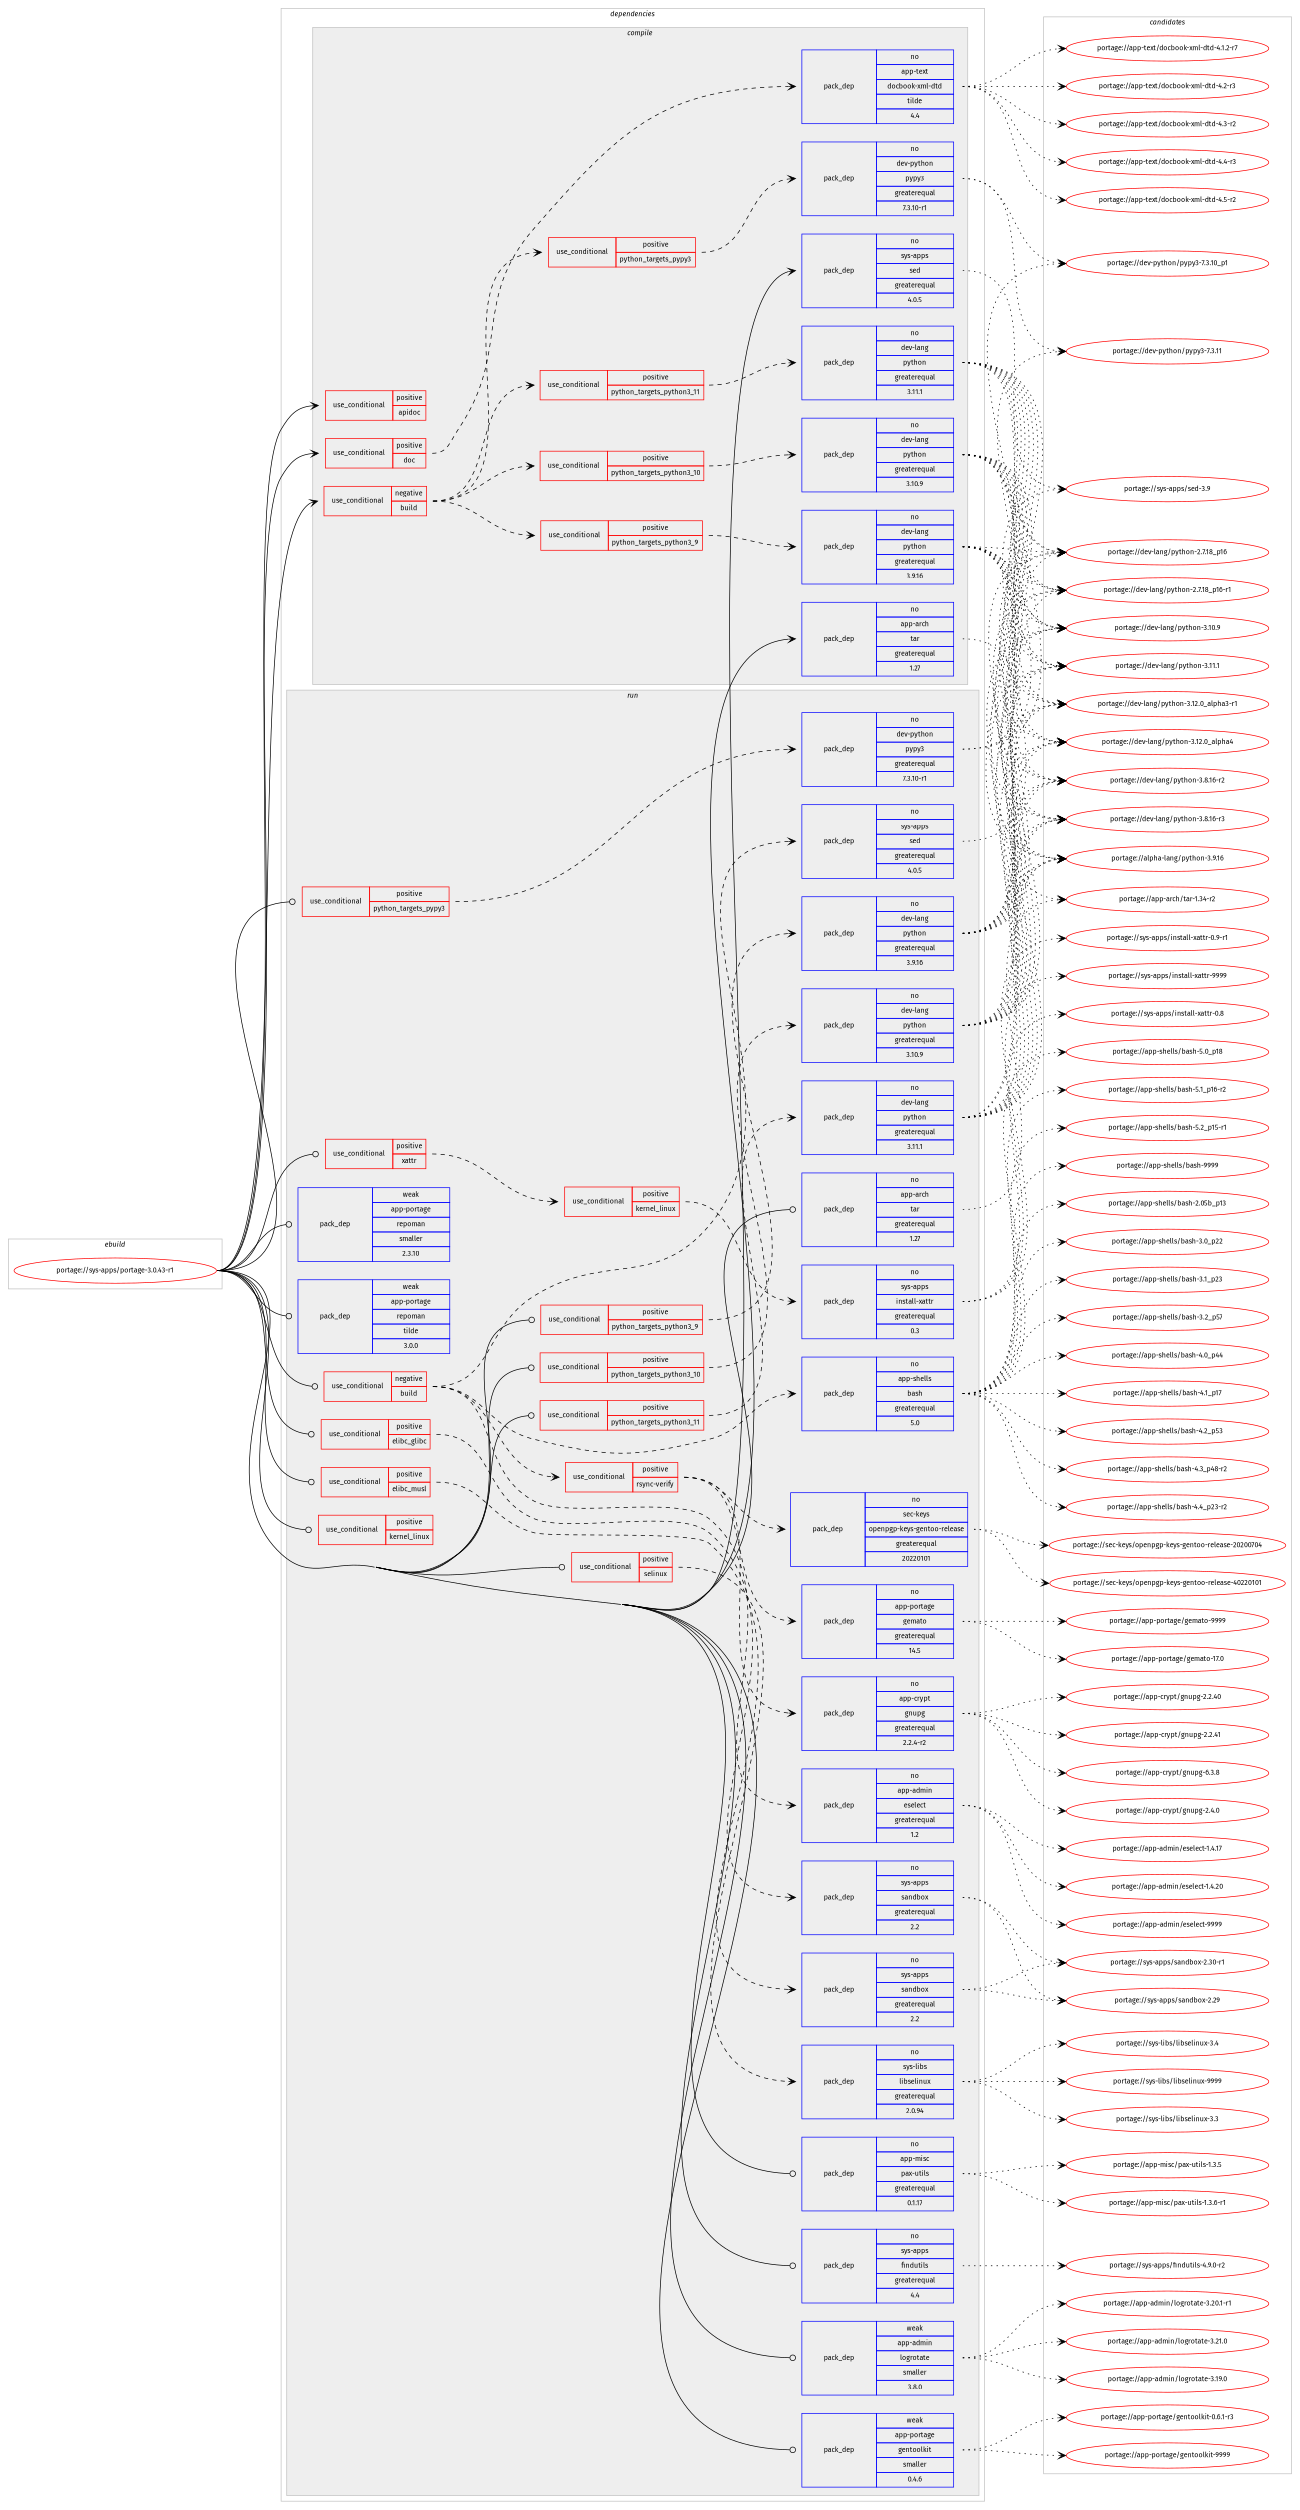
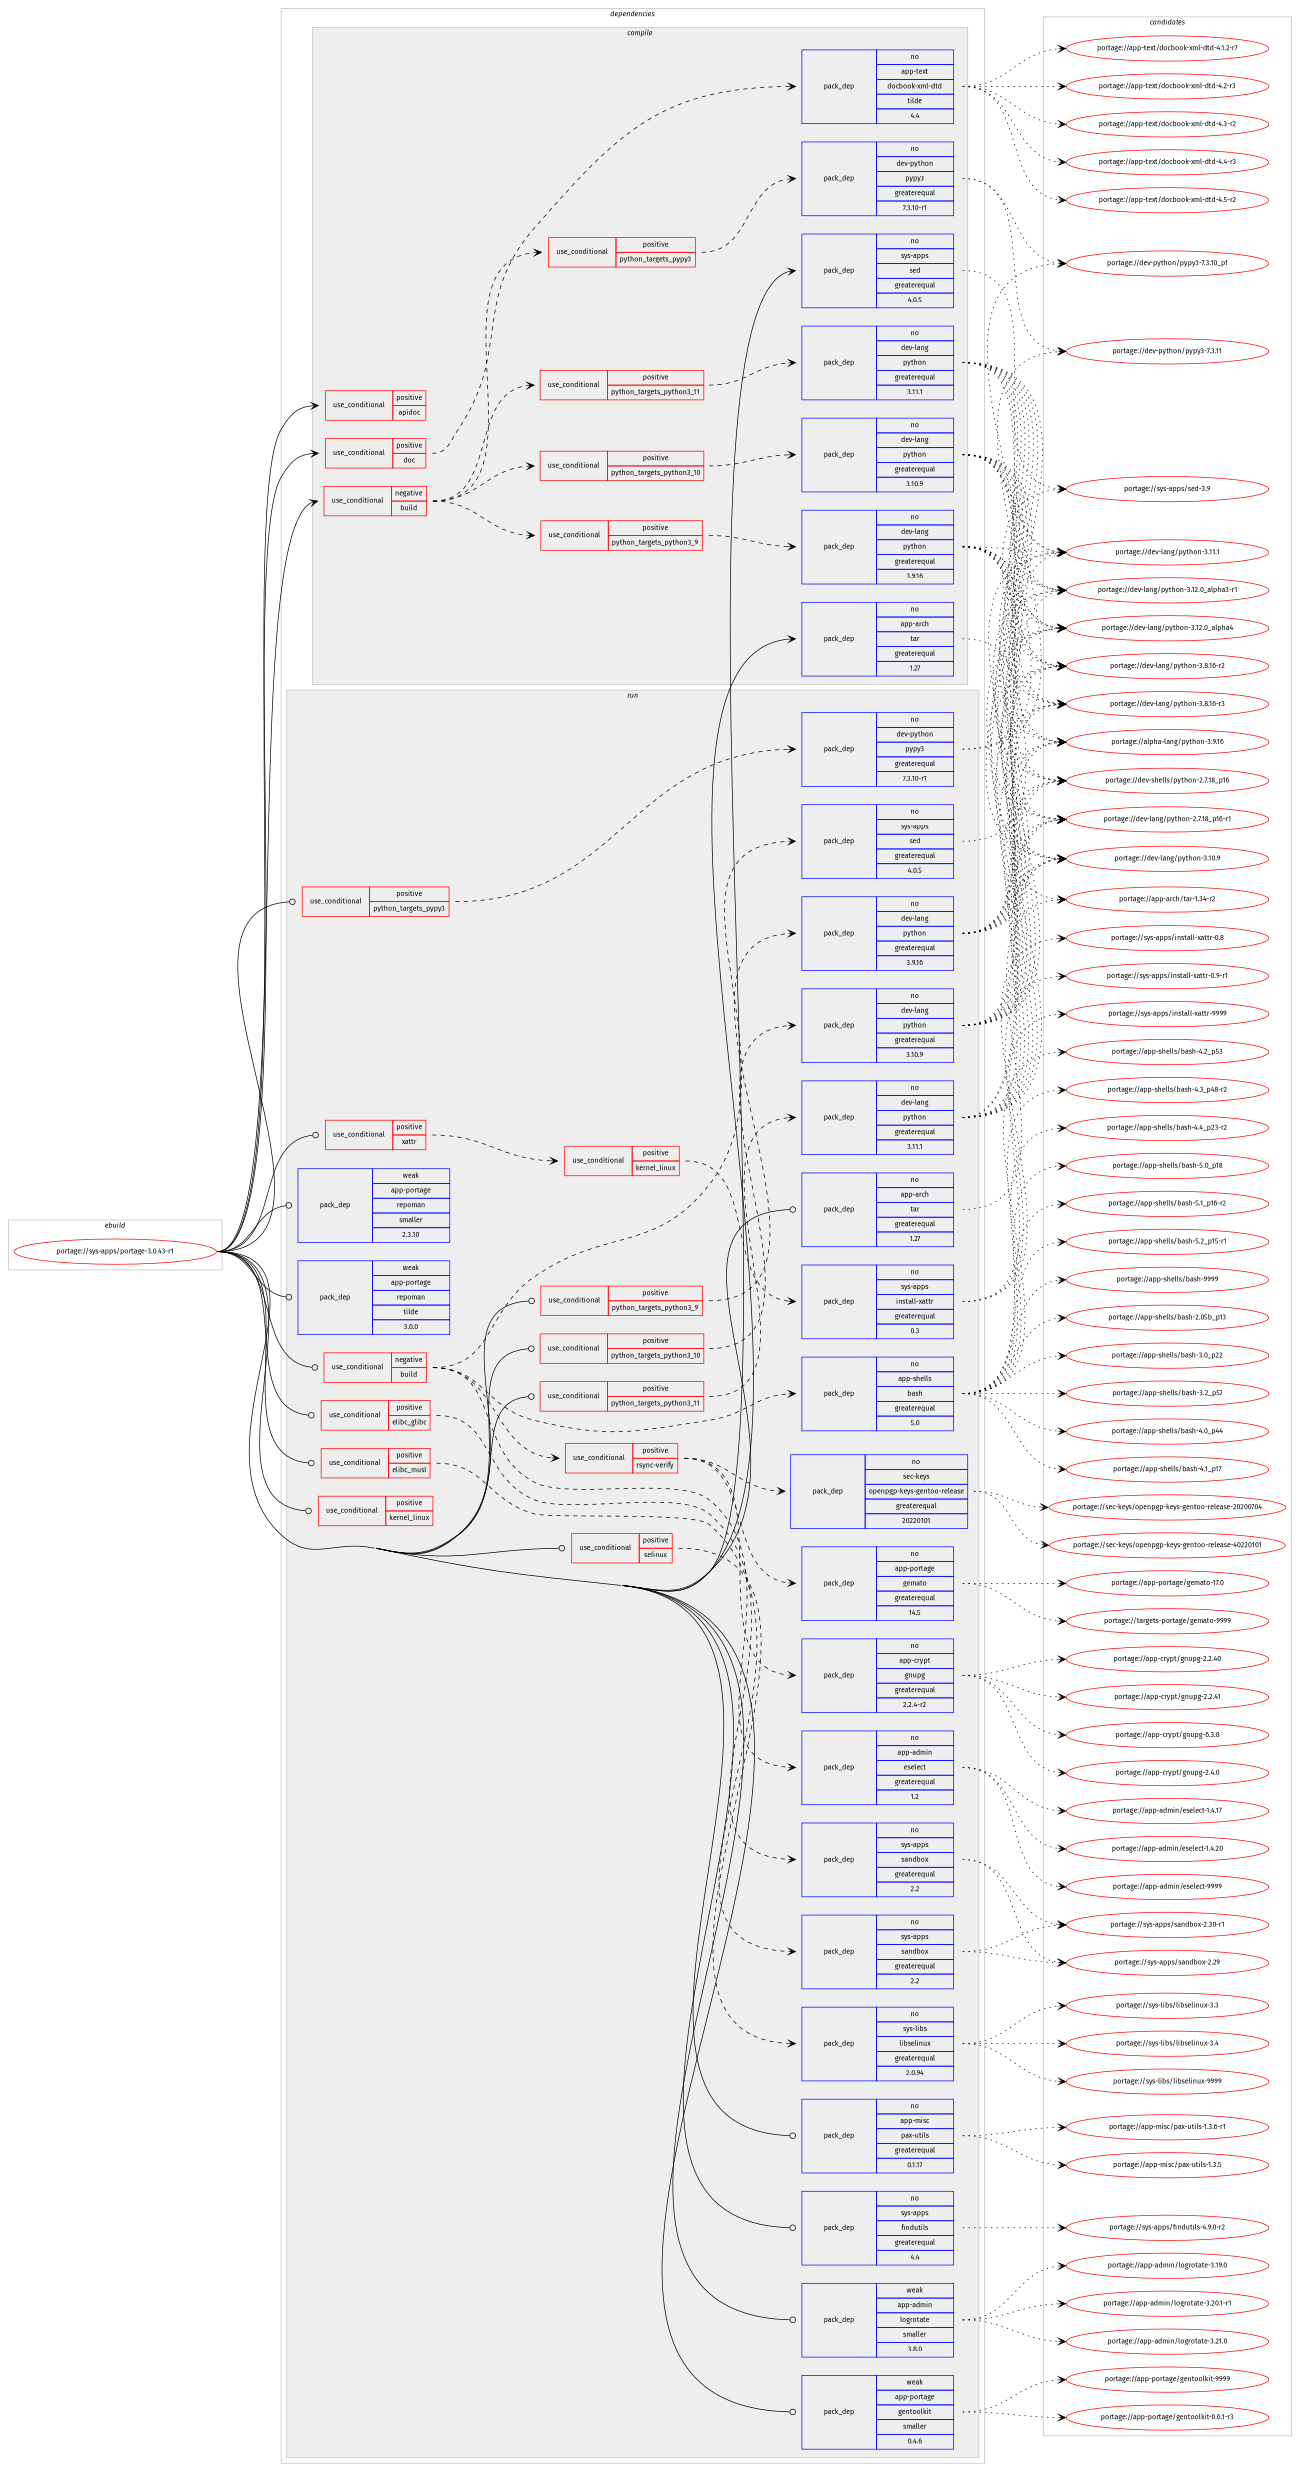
node "portage://dev-lang/python-2.7.18_p16": label "portage://dev-lang/python-2.7.18_p16" -> "portage://dev-shells/python-2.7.18_p16"
node "portage://app-shells/bash-3.1_p23": removed
node "portage://app-portage/gemato-9999": label "portage://app-portage/gemato-9999" -> "portage://targets-portage/gemato-9999"
